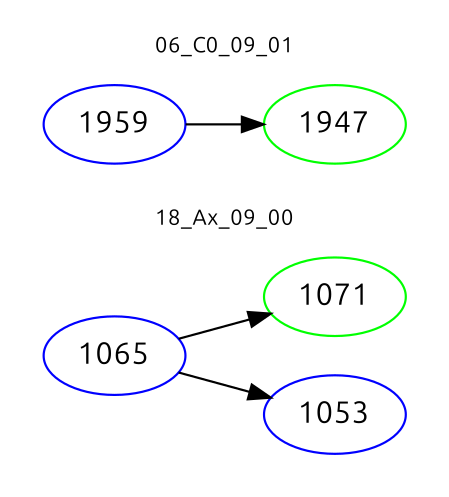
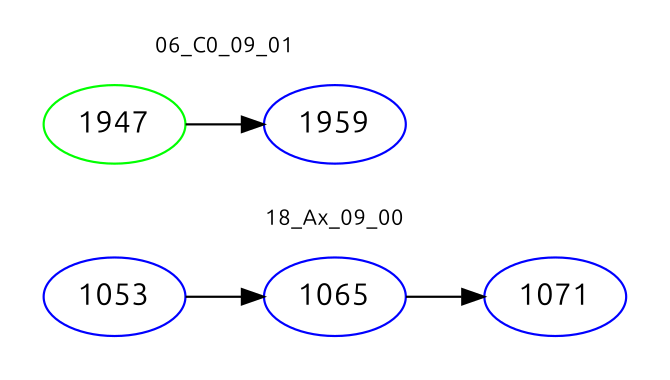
edge "1959" -> "1947": reversed
node "1071": color green -> blue
edge "1065" -> "1053": reversed
